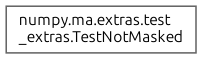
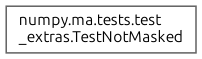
node "numpy.ma.extras.test _extras.TestNotMasked": label "numpy.ma.extras.test _extras.TestNotMasked" -> "numpy.ma.tests.test _extras.TestNotMasked"
